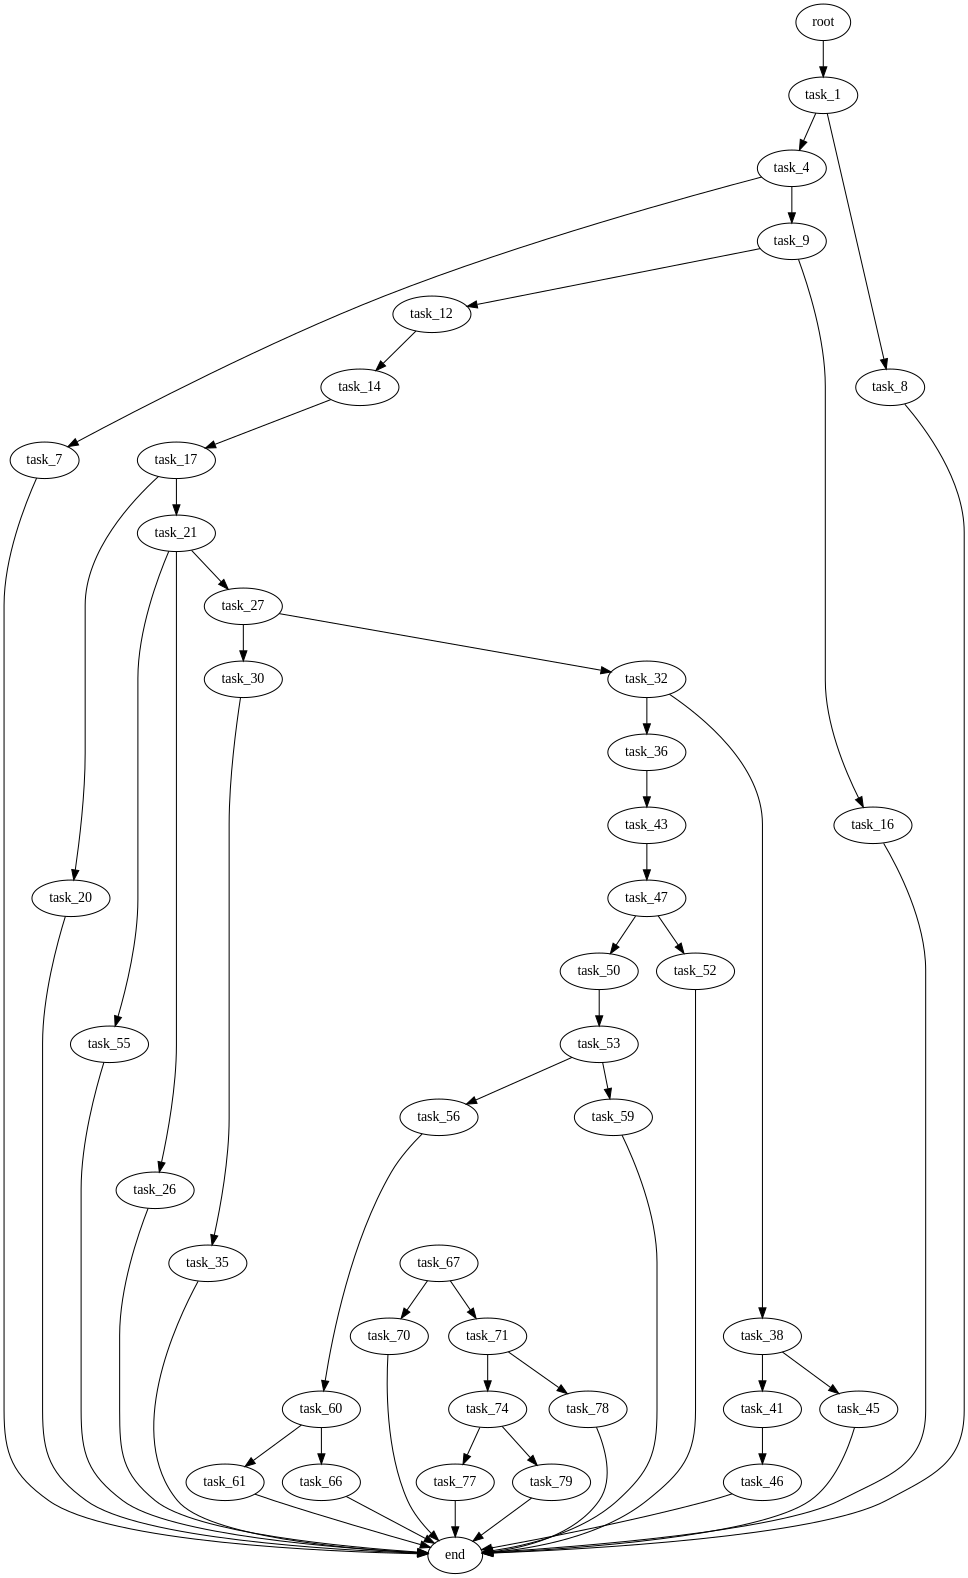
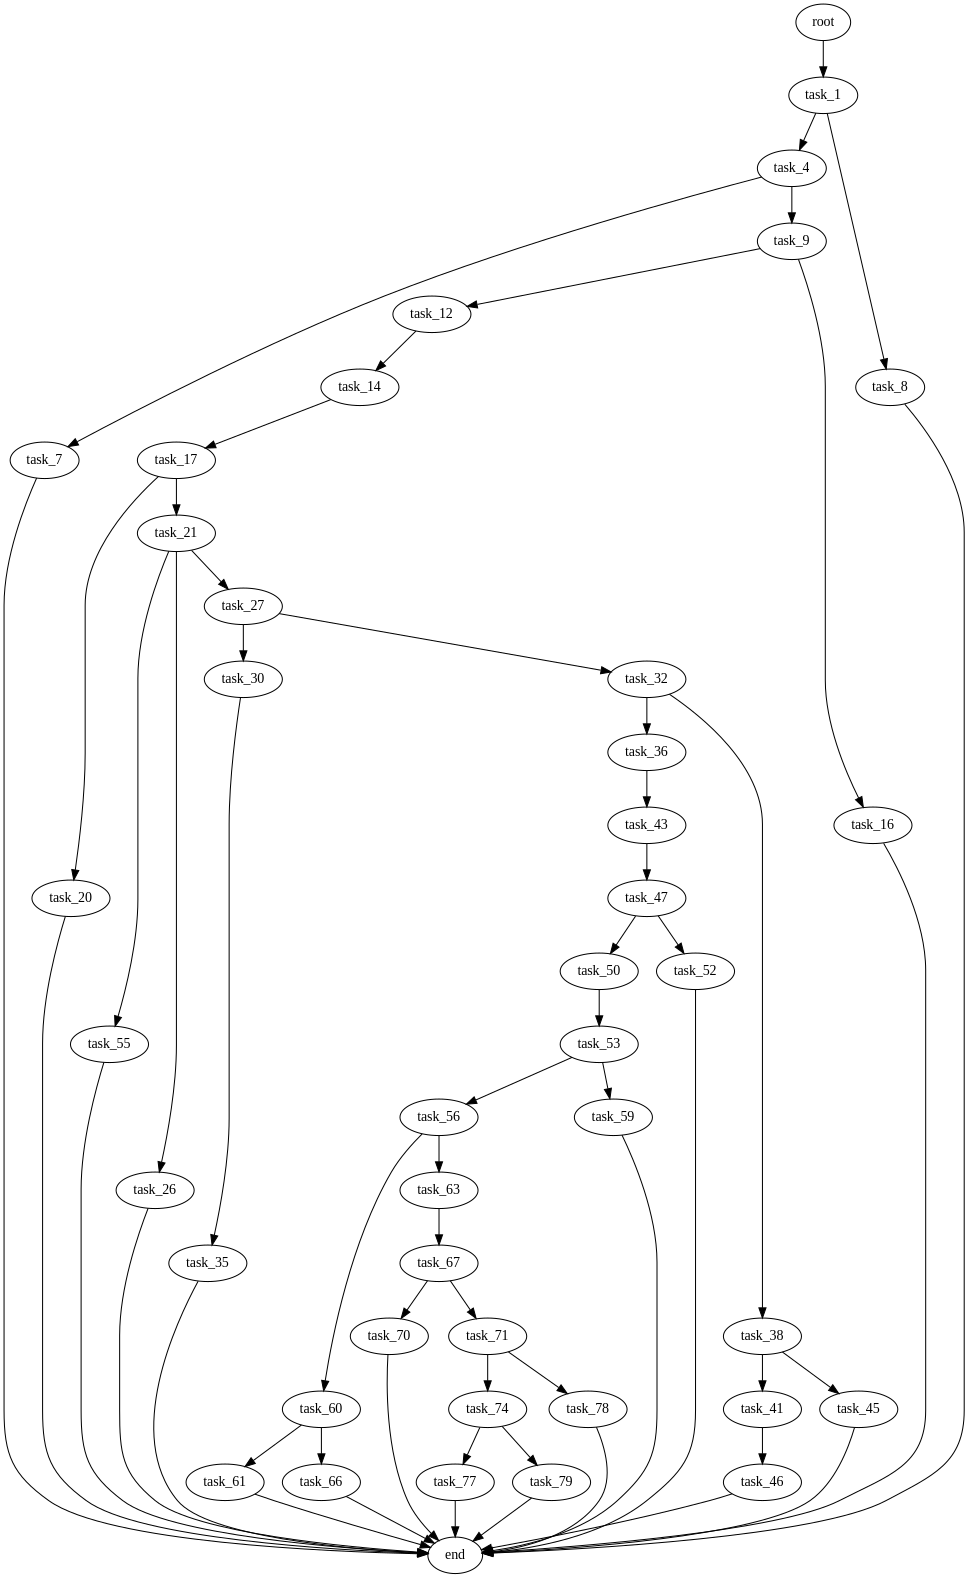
node "task_63": added
